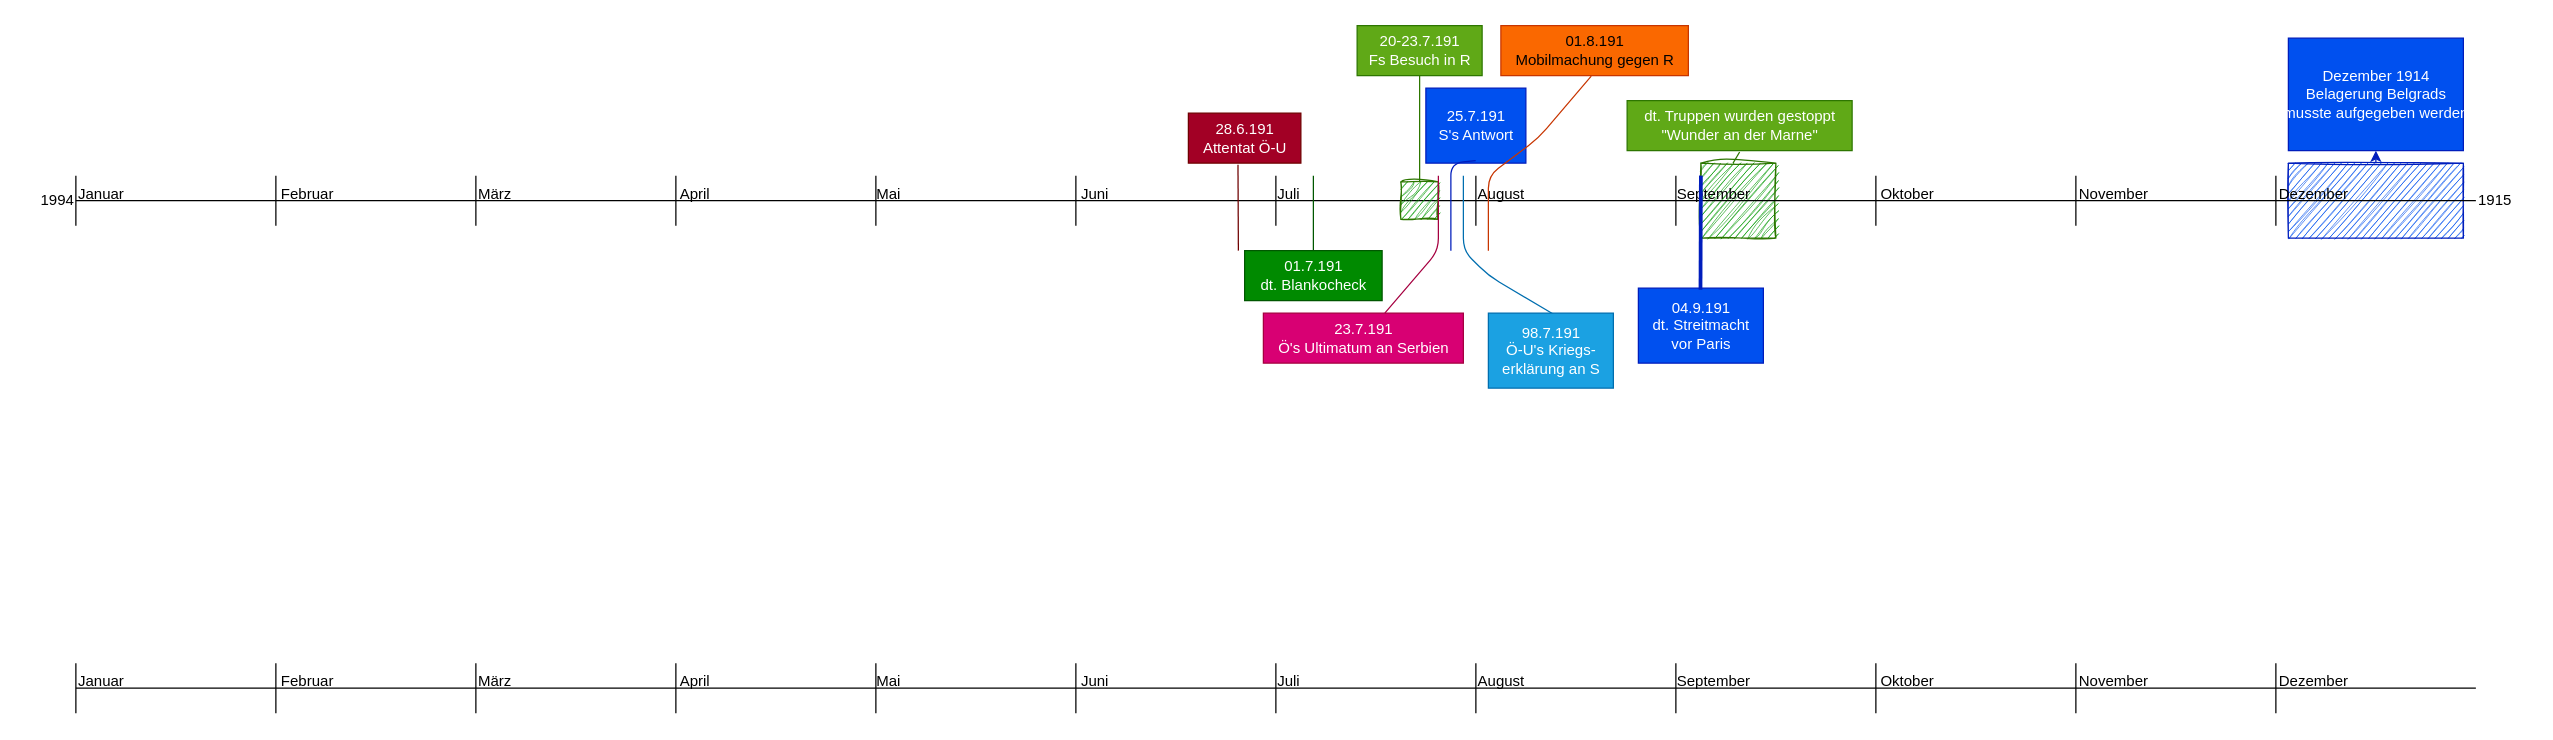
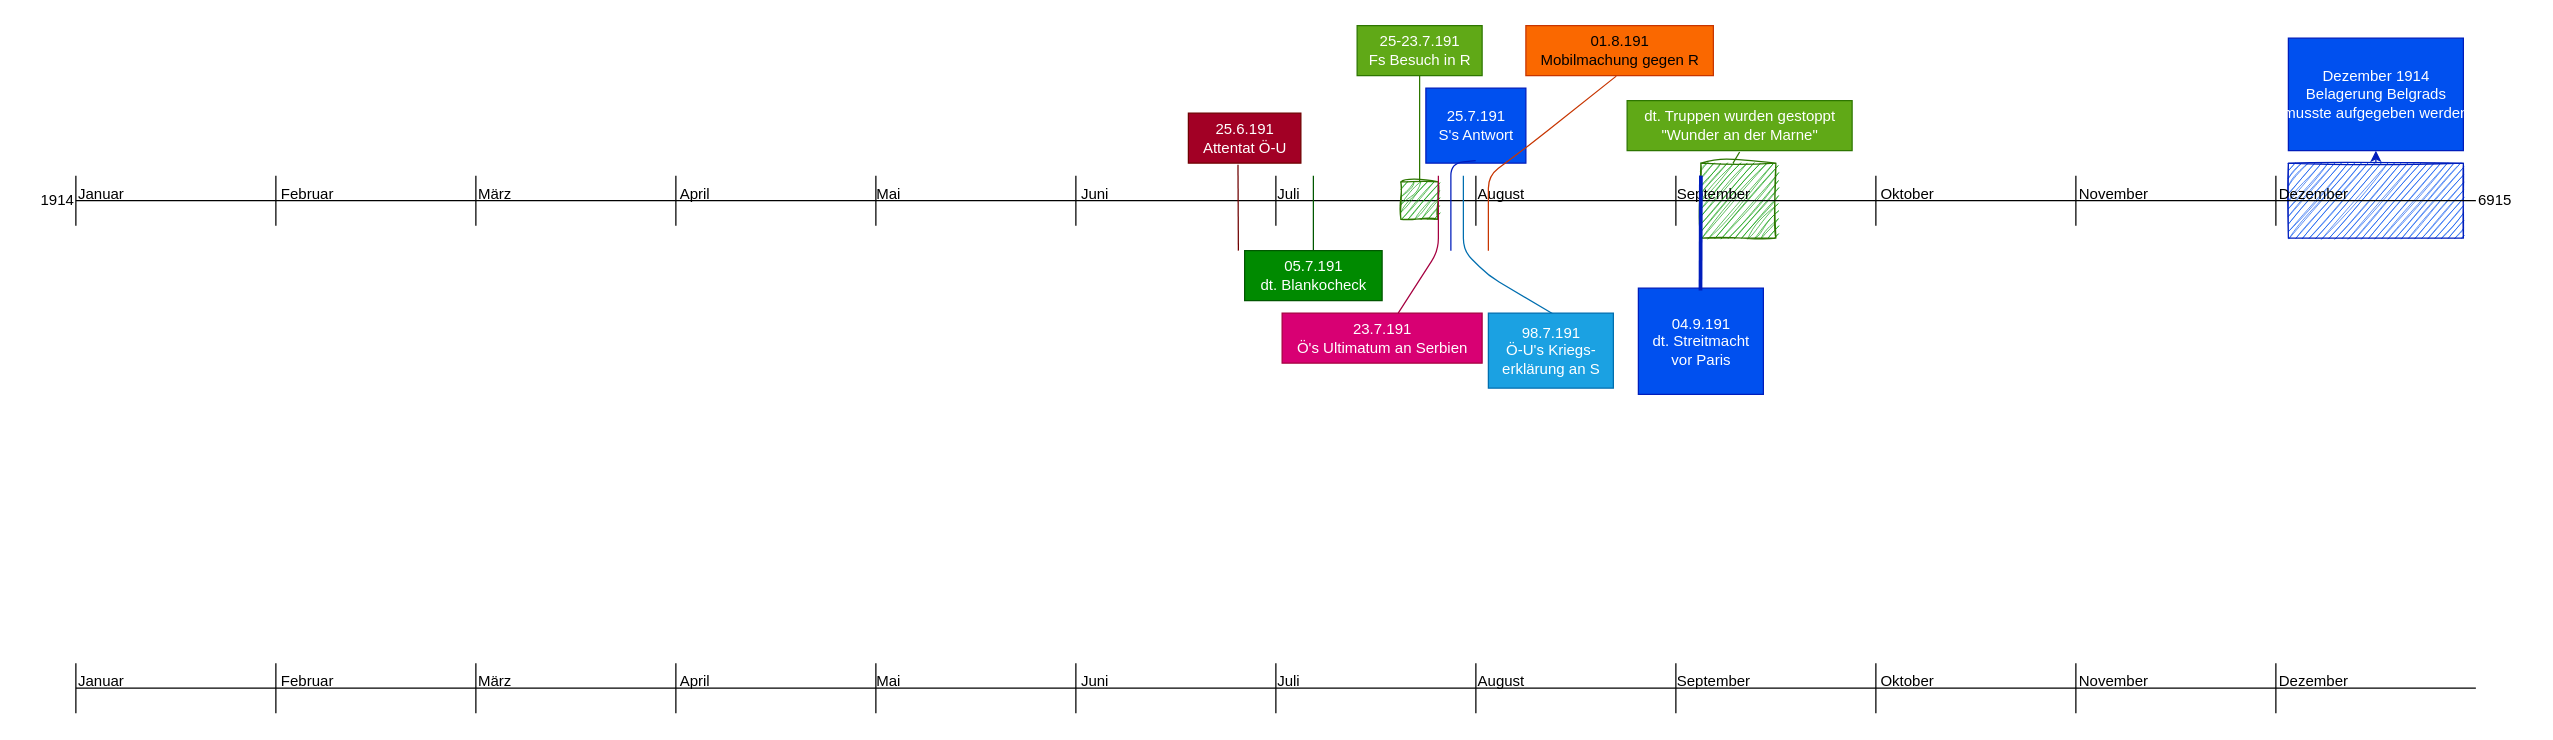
node "20-23.7.191 Fs Besuch in R": label "20-23.7.191 Fs Besuch in R" -> "25-23.7.191 Fs Besuch in R"
node "01.8.191 Mobilmachung gegen R": moved (1594, 51) -> (1619, 51)
node "28.6.191 Attentat Ö-U": label "28.6.191 Attentat Ö-U" -> "25.6.191 Attentat Ö-U"
node "1994": label "1994" -> "1914"
node "1915": label "1915" -> "6915"
node "01.7.191 dt. Blankocheck": label "01.7.191 dt. Blankocheck" -> "05.7.191 dt. Blankocheck"
node "04.9.191 dt. Streitmacht vor Paris": size 125x75 -> 125x106
node "23.7.191 Ö's Ultimatum an Serbien": moved (1363, 338) -> (1382, 338)
